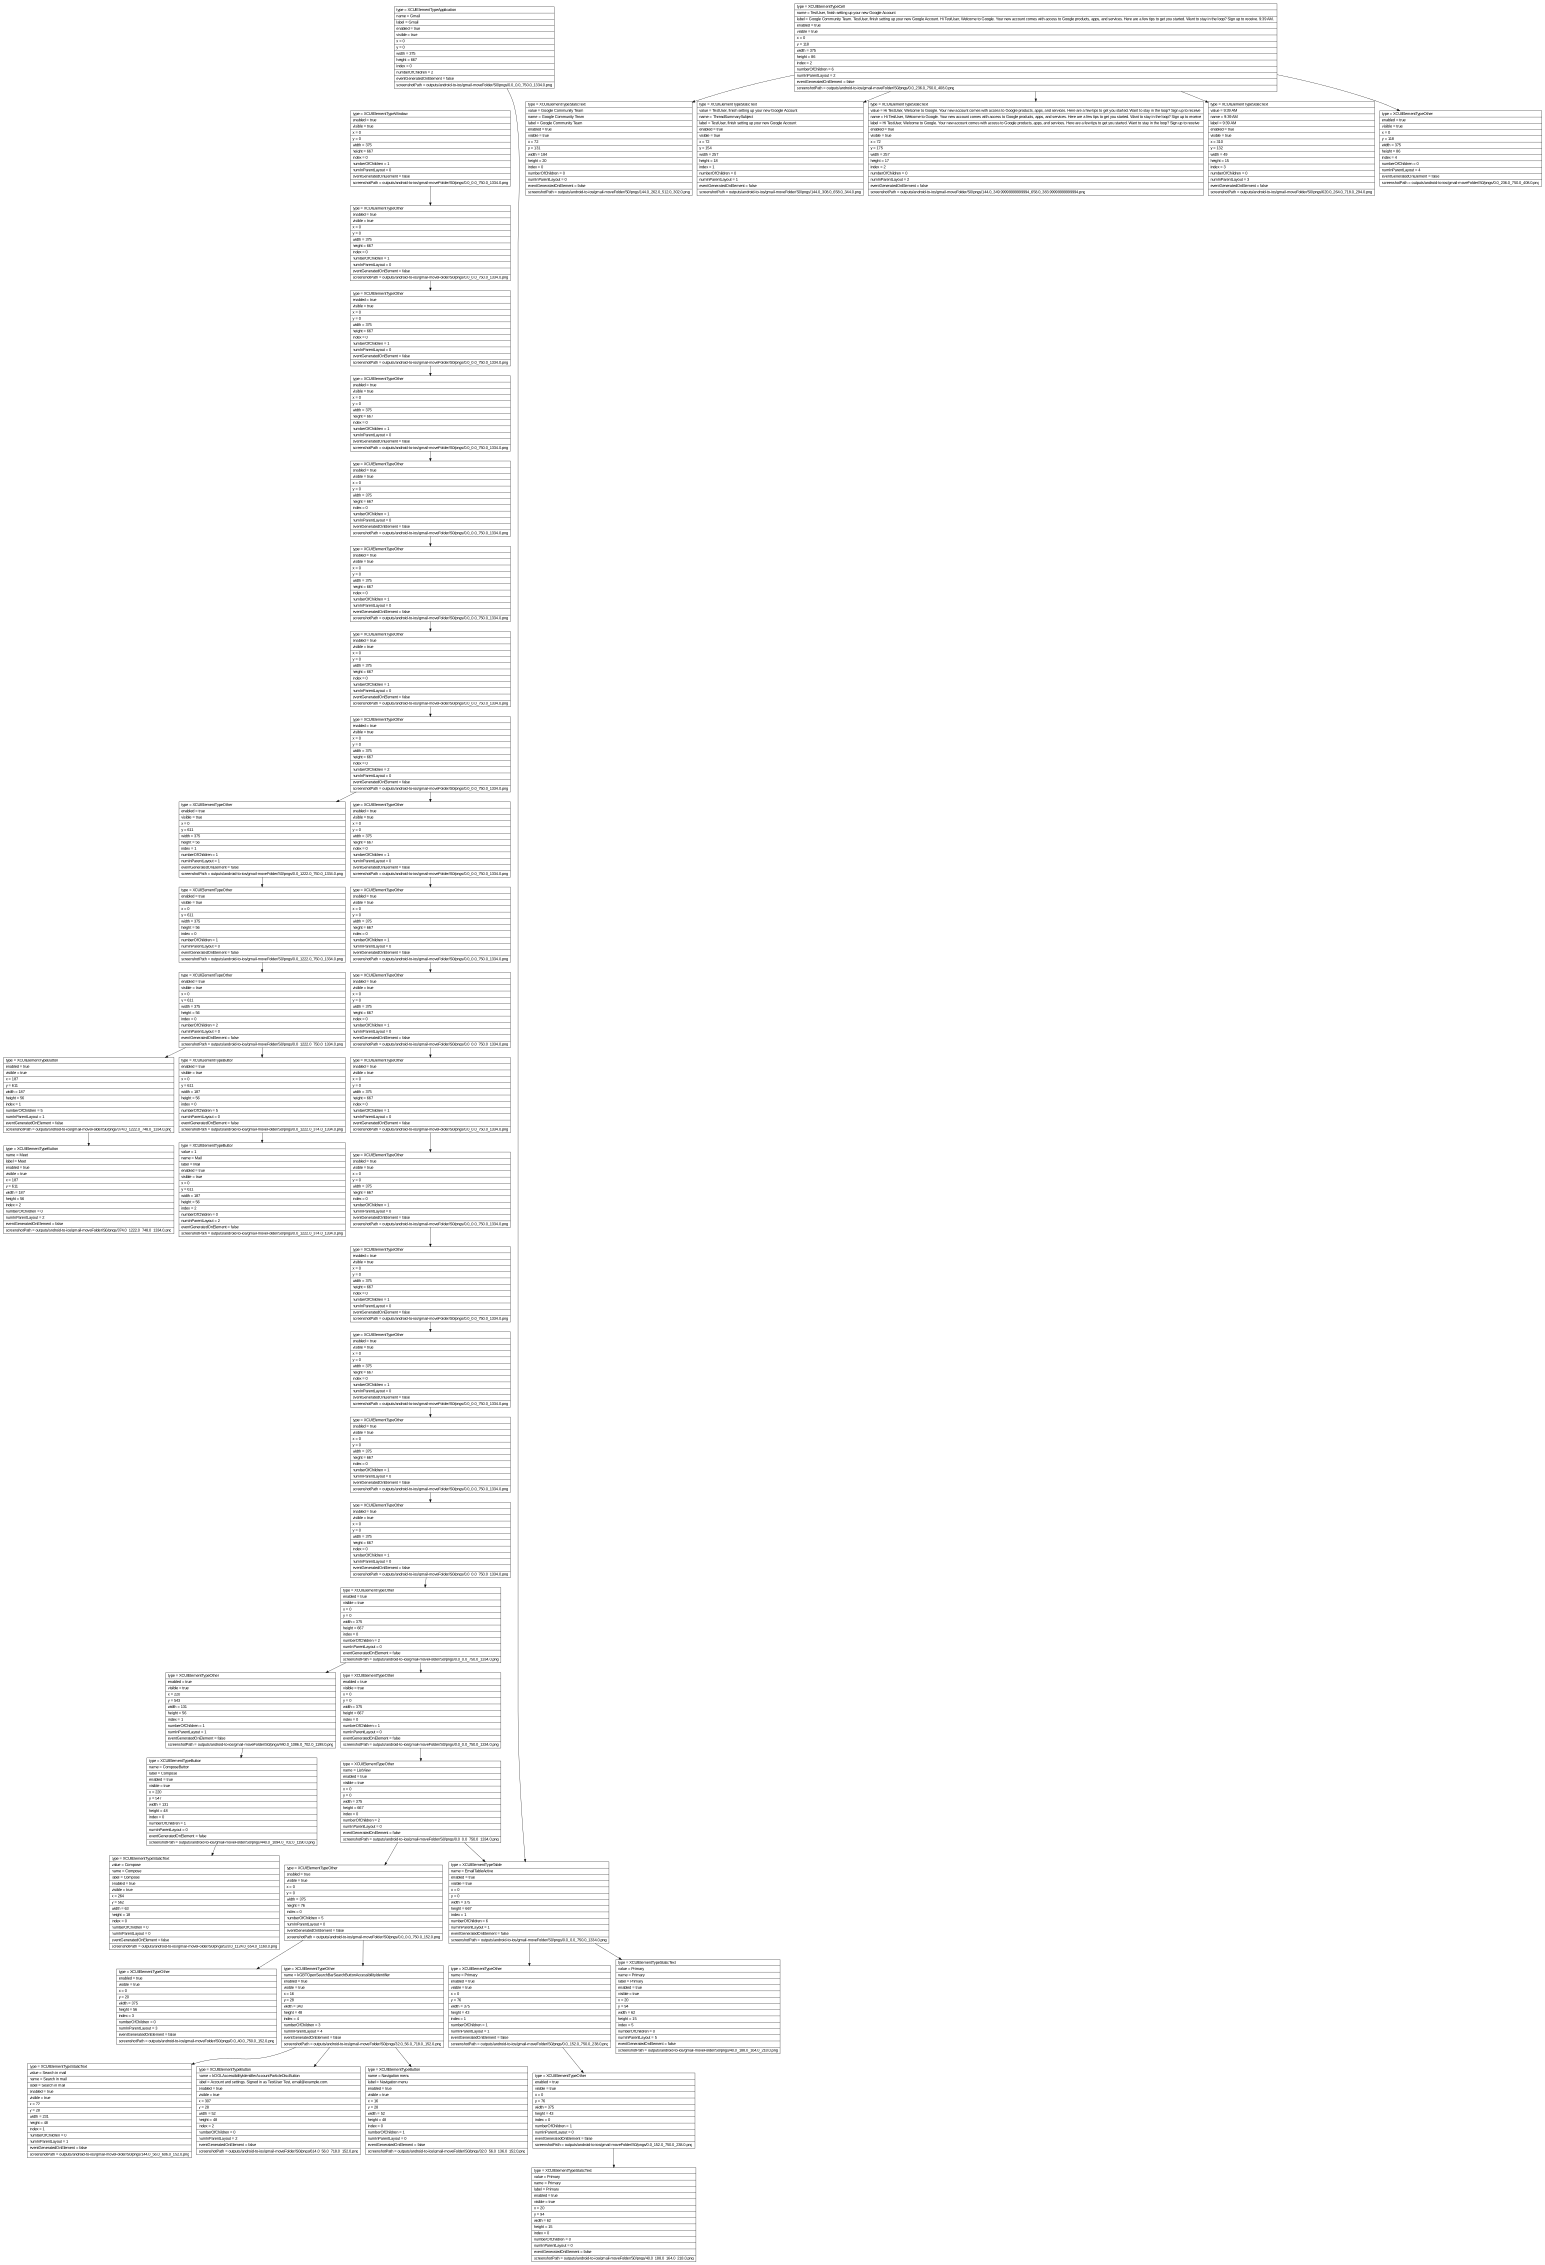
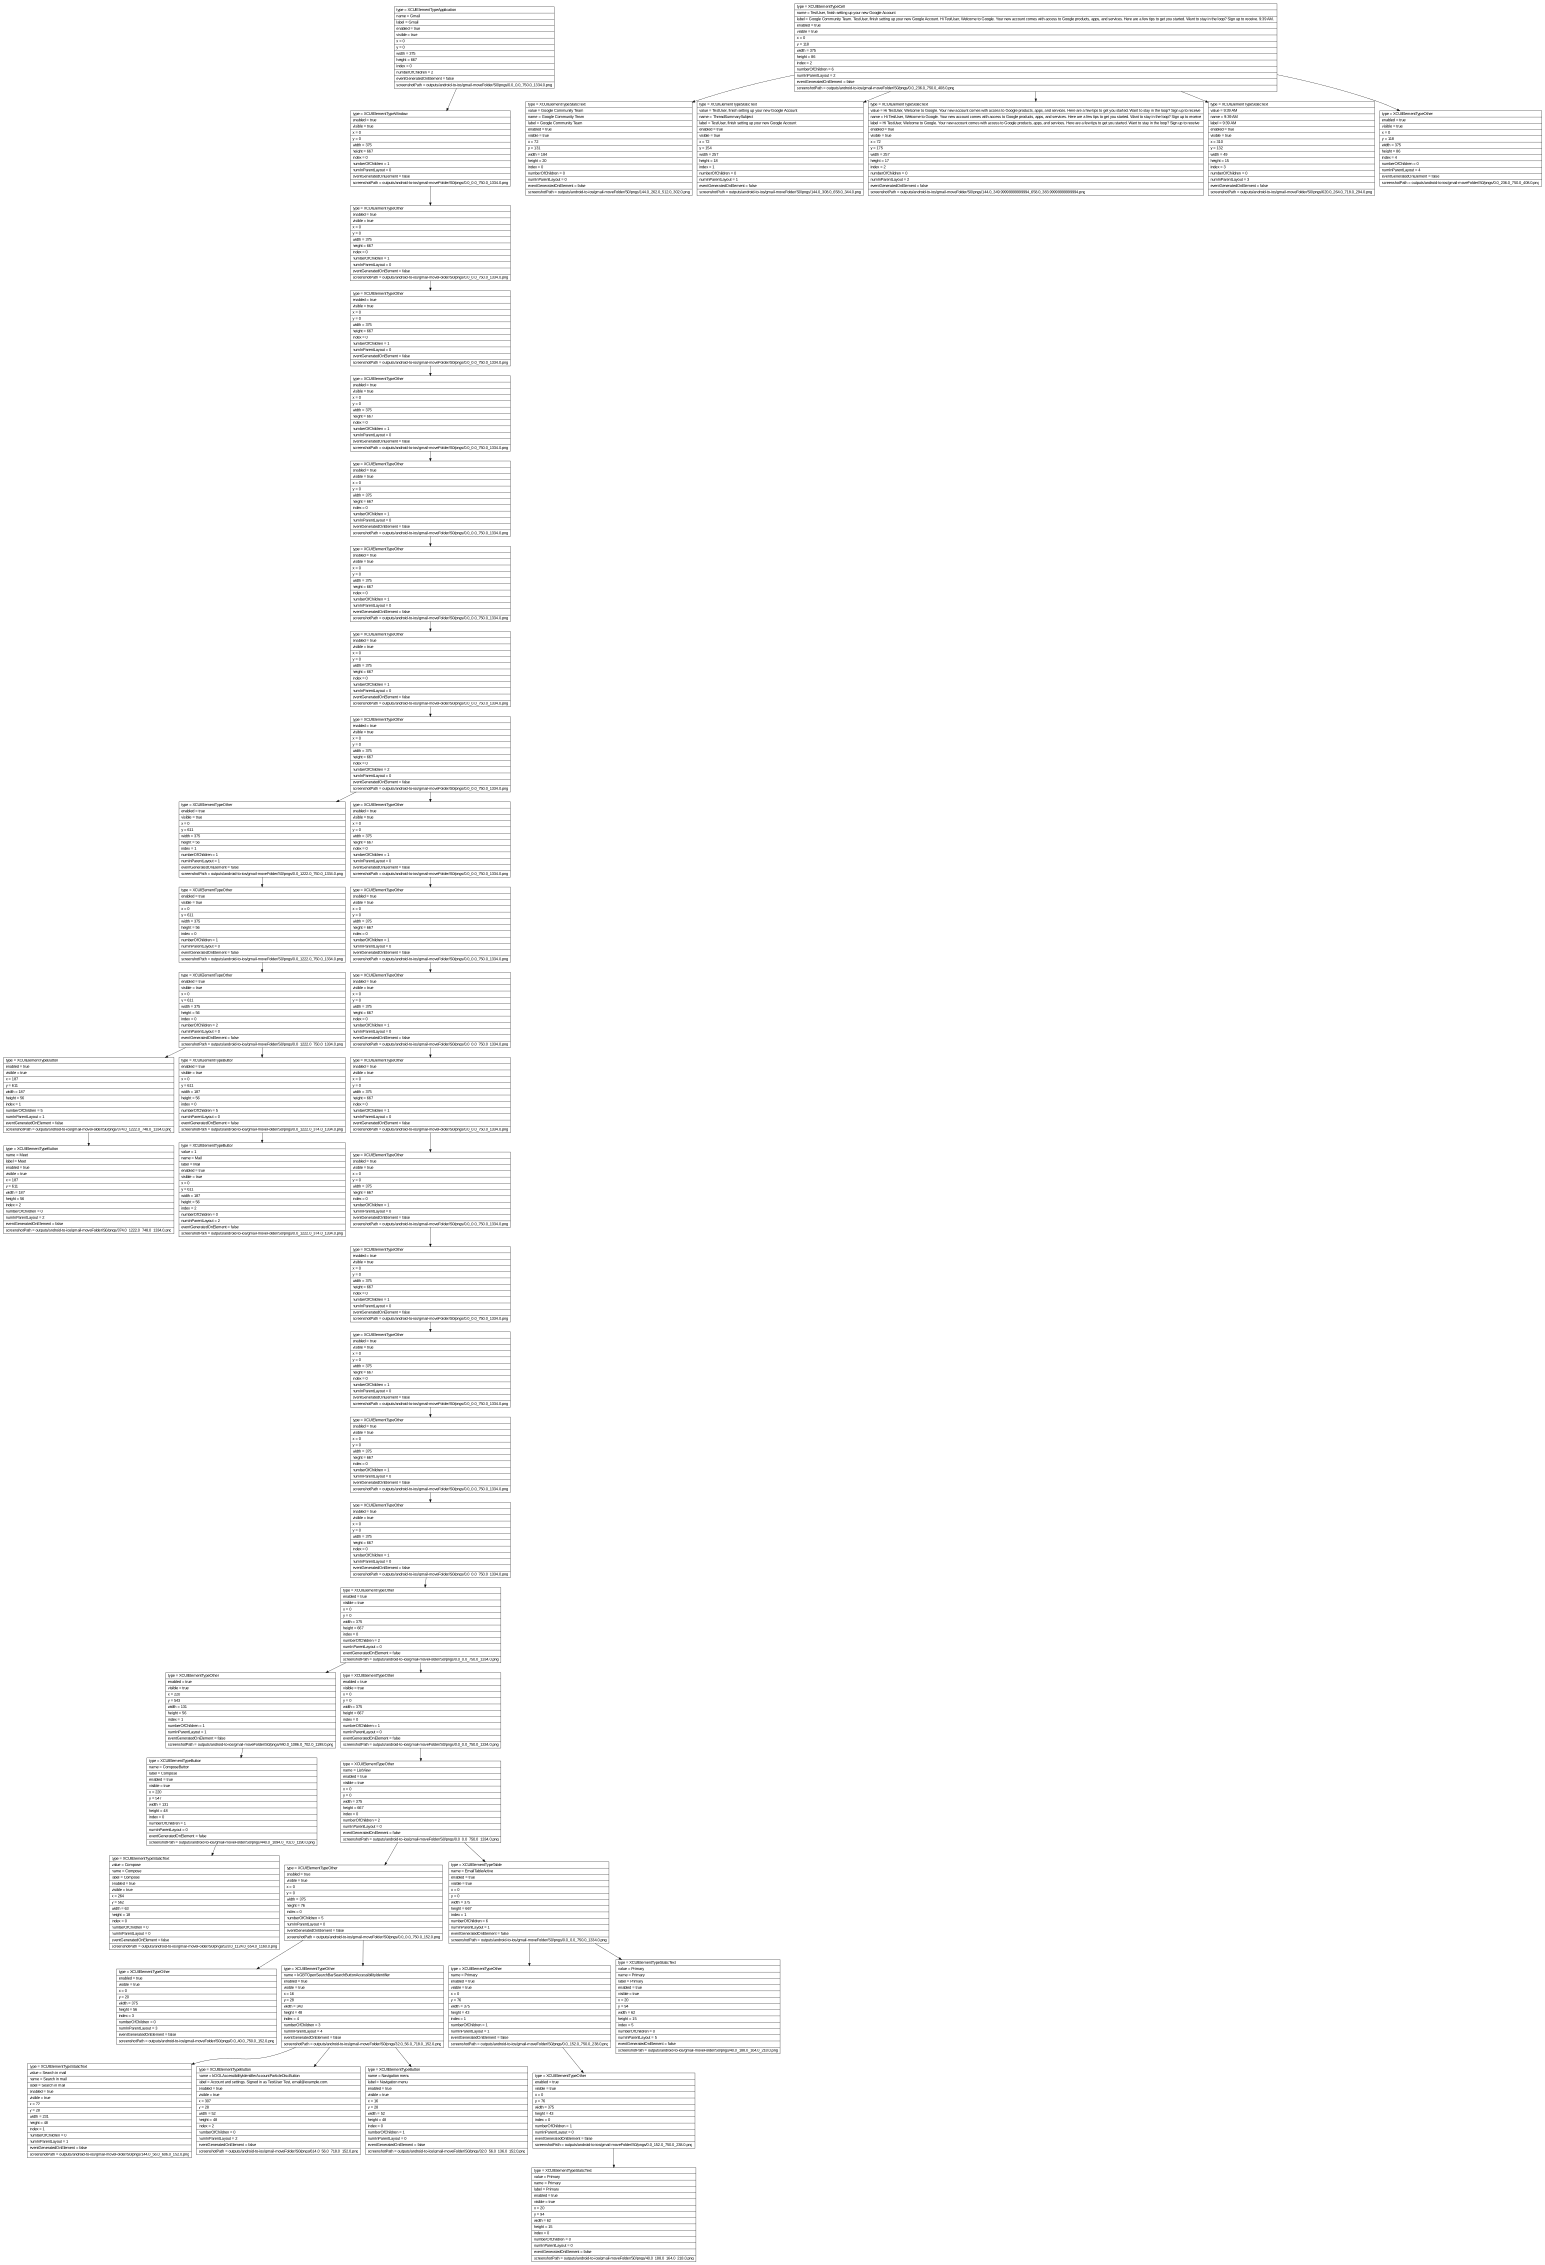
edge "type = XCUIElementTypeApplication" -> "type = XCUIElementTypeTable": now "type = XCUIElementTypeApplication" -> "type = XCUIElementTypeWindow"
